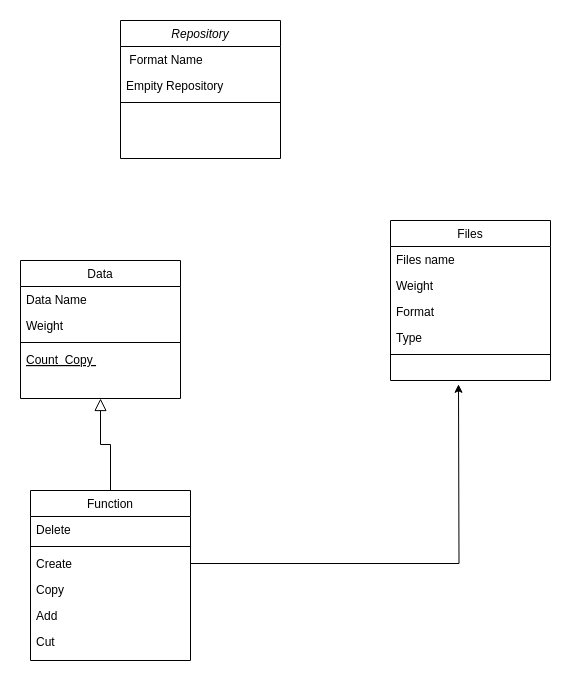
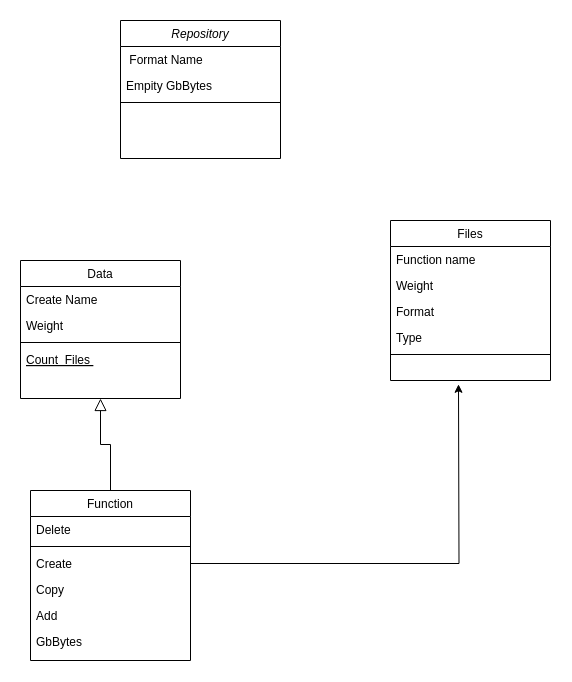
node "Empity Repository": label "Empity Repository" -> "Empity GbBytes"
node "Files name": label "Files name" -> "Function name"
node "Data Name": label "Data Name" -> "Create Name"
node "Count Copy": label "Count Copy" -> "Count Files"
node "Cut": label "Cut" -> "GbBytes"
